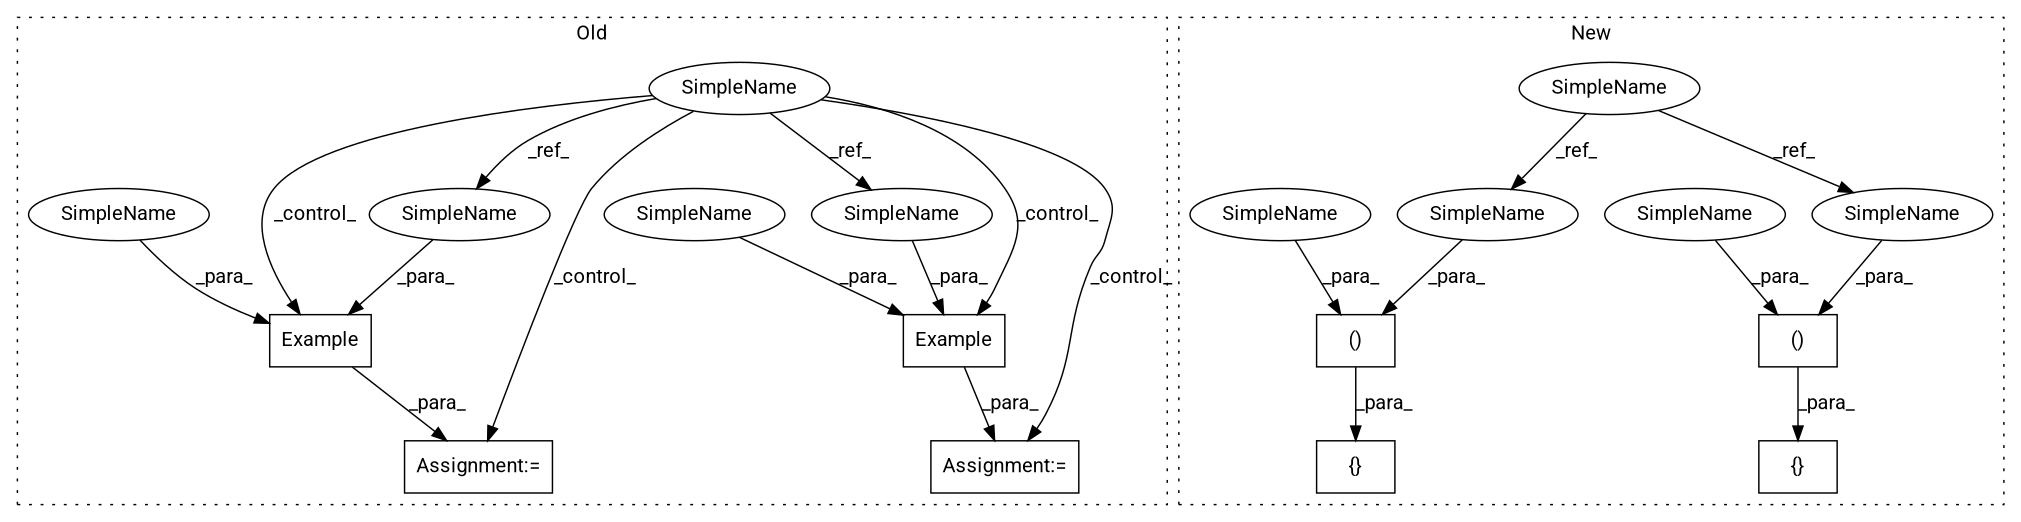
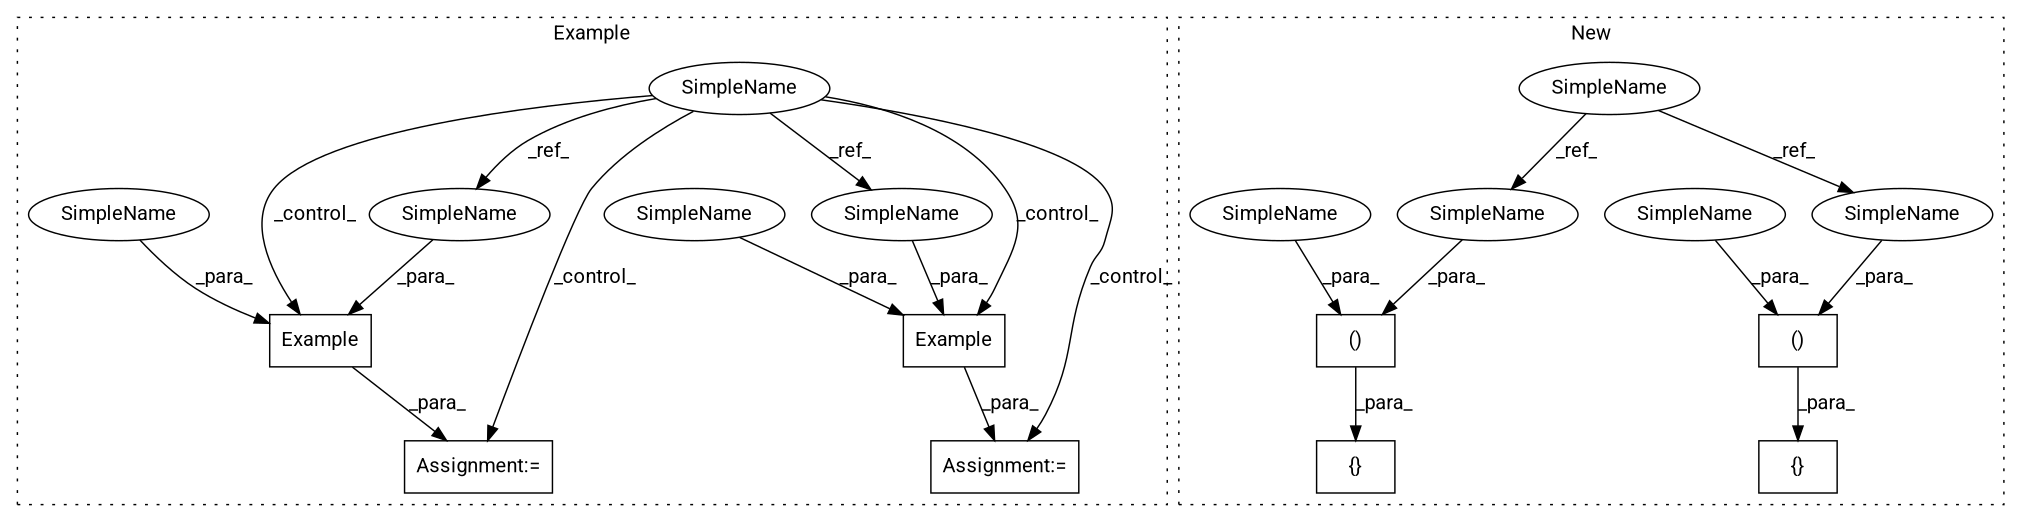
cluster "Old": label "Old" -> "Example"
